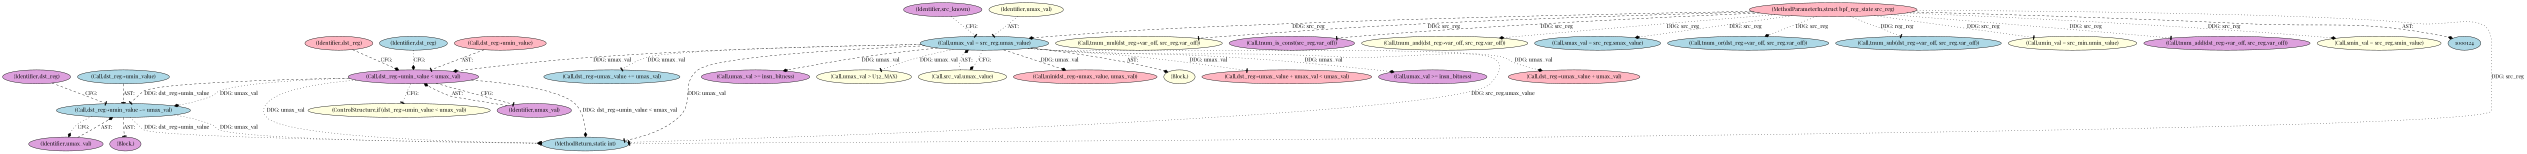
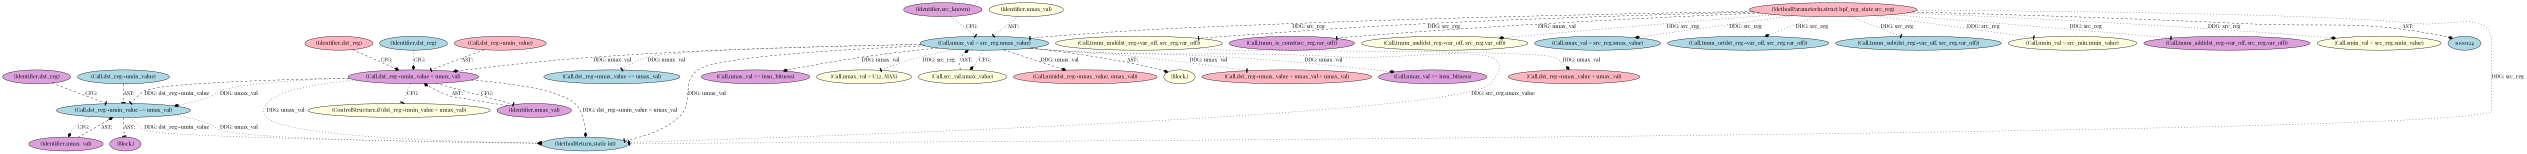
edge "(MethodParameterIn,struct bpf_reg_state src_reg)" -> "(Call,umax_val = src_reg.umax_value)": arrowhead diamond -> tee
edge "(MethodParameterIn,struct bpf_reg_state src_reg)" -> "(Call,tnum_is_const(src_reg.var_off))": label "DDG: src_reg" -> "DDG: umax_val"
edge "(MethodParameterIn,struct bpf_reg_state src_reg)" -> "(Call,tnum_sub(dst_reg->var_off, src_reg.var_off))": label "DDG: reg_reg" -> "DDG: src_reg"
edge "(Call,umax_val = src_reg.umax_value)" -> "(Call,dst_reg->umax_value + umax_val)": now "(Call,tnum_mul(dst_reg->var_off, src_reg.var_off))" -> "(Call,dst_reg->umax_value + umax_val)"
edge "(Call,umax_val = src_reg.umax_value)" -> "(Call,umax_val > U32_MAX)": label "DDG: umax_val" -> "DDG: src_reg"
edge "(Call,src_val.umax_value)" -> "(Call,umax_val = src_reg.umax_value)": style dotted -> dashed
